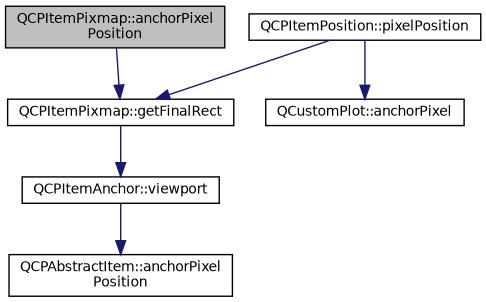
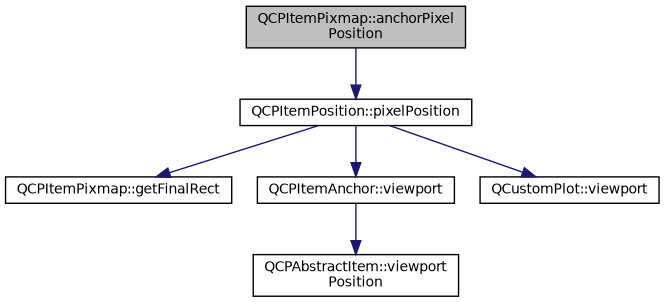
edge "QCPItemPixmap::anchorPixel Position" -> "QCPItemPixmap::getFinalRect": now "QCPItemPixmap::anchorPixel Position" -> "QCPItemPosition::pixelPosition"
node "QCustomPlot::anchorPixel": label "QCustomPlot::anchorPixel" -> "QCustomPlot::viewport"
edge "QCPItemPixmap::getFinalRect" -> "QCPItemAnchor::viewport": now "QCPItemPosition::pixelPosition" -> "QCPItemAnchor::viewport"
node "QCPAbstractItem::anchorPixel Position": label "QCPAbstractItem::anchorPixel Position" -> "QCPAbstractItem::viewport Position"
